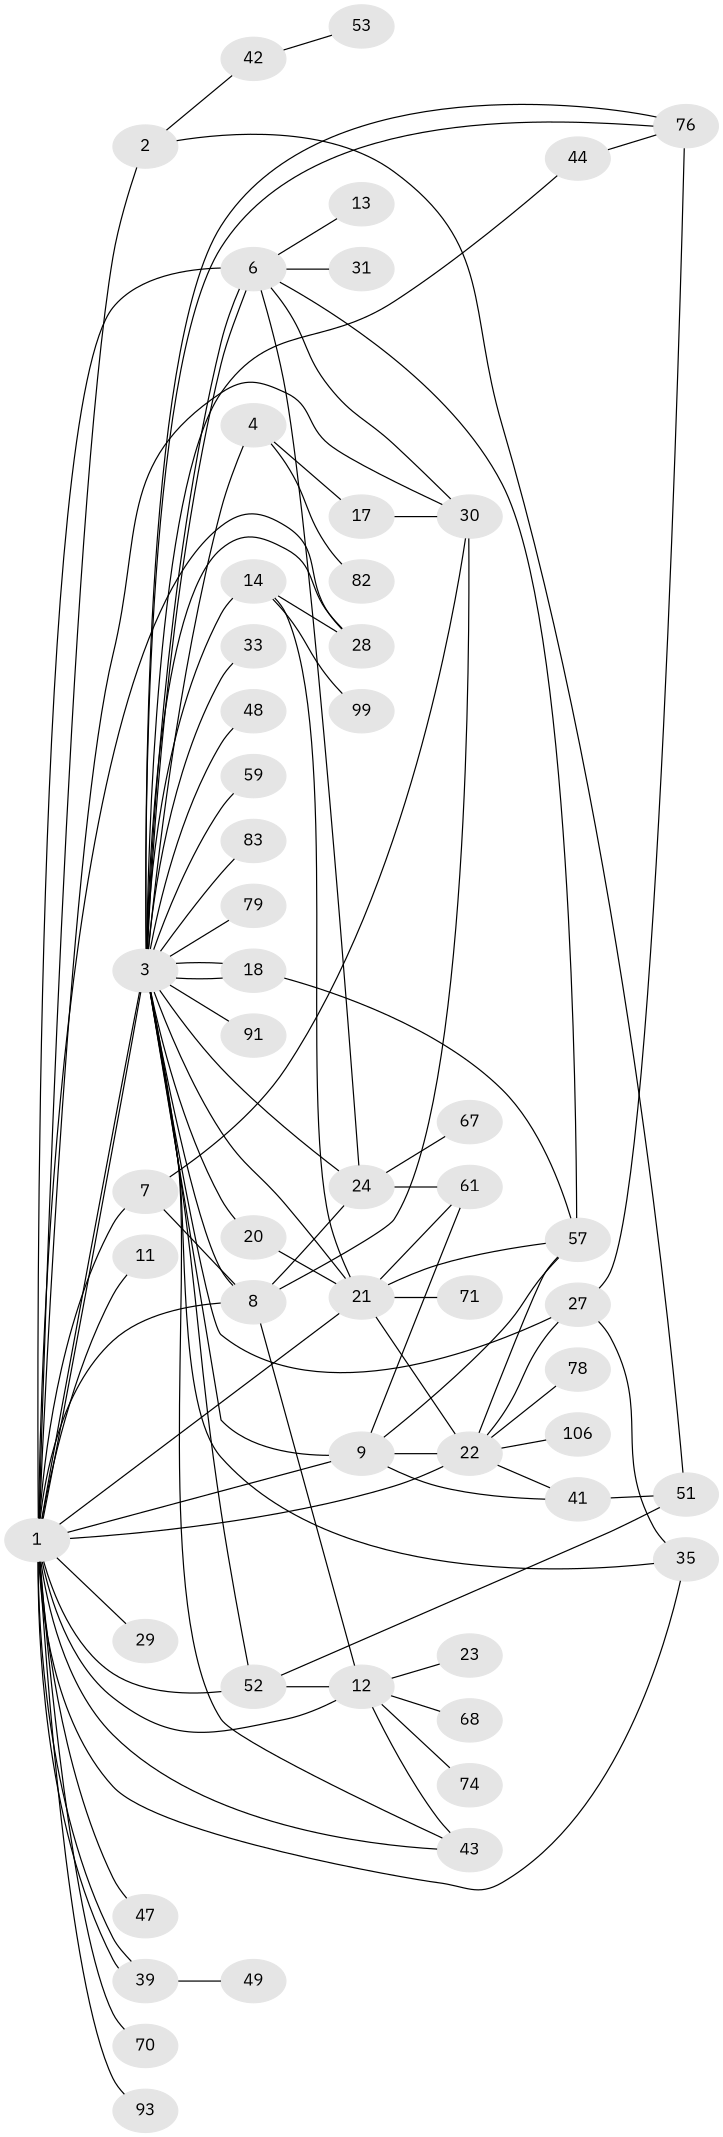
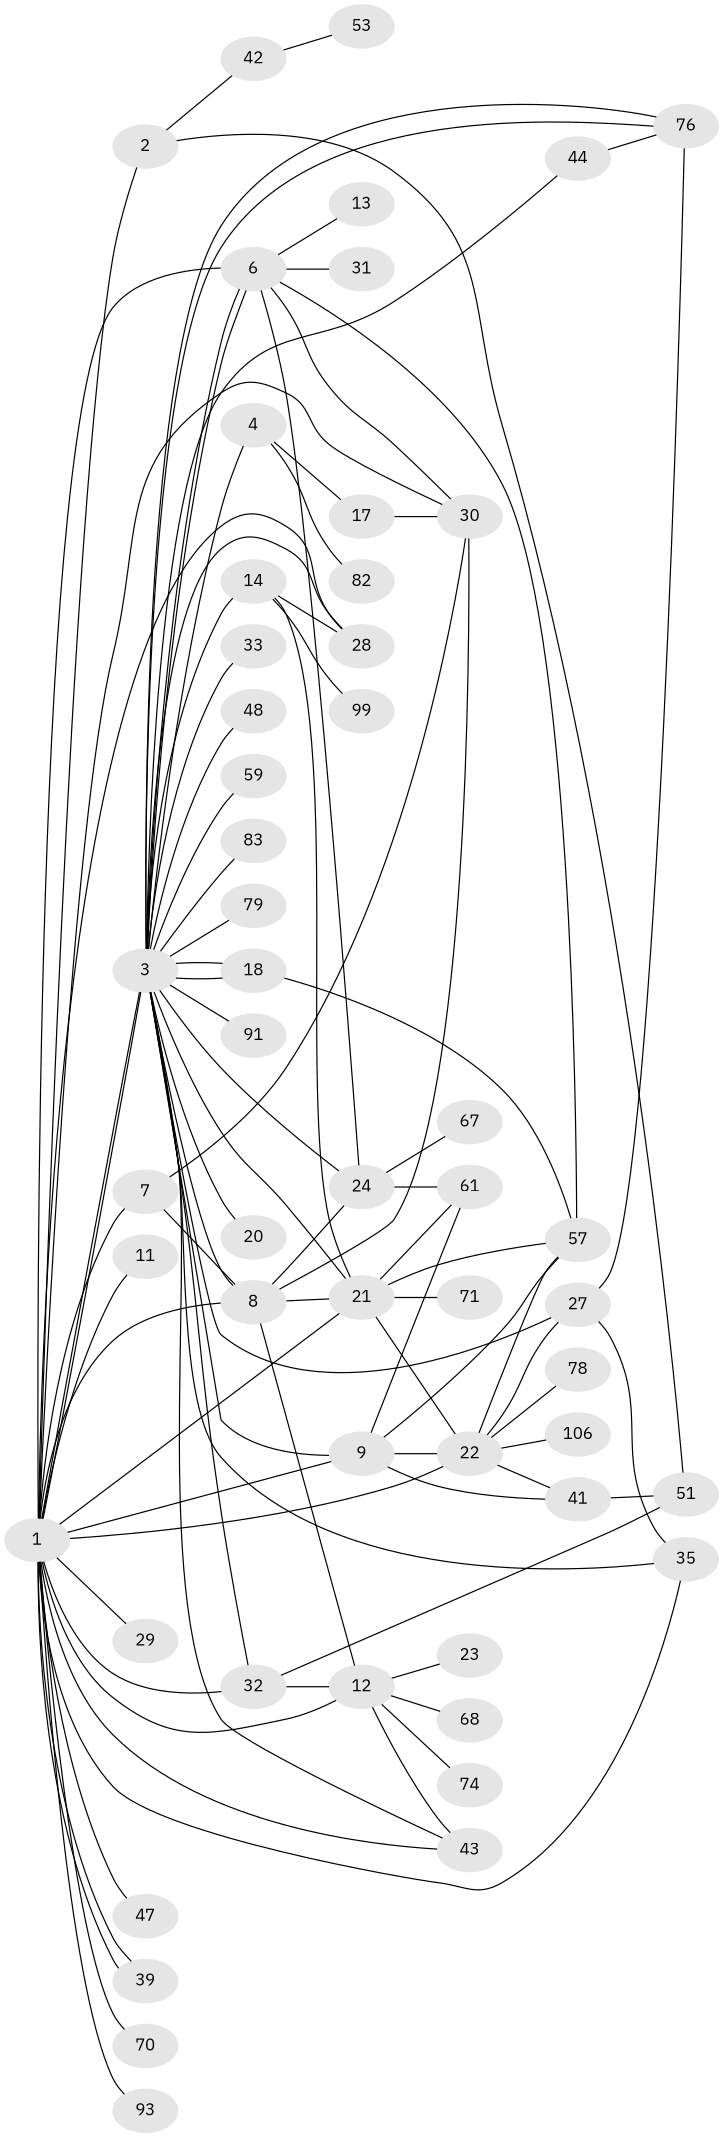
edge "20" -- "21": now "8" -- "21"
node "52": label "52" -> "32"
node "49": removed
